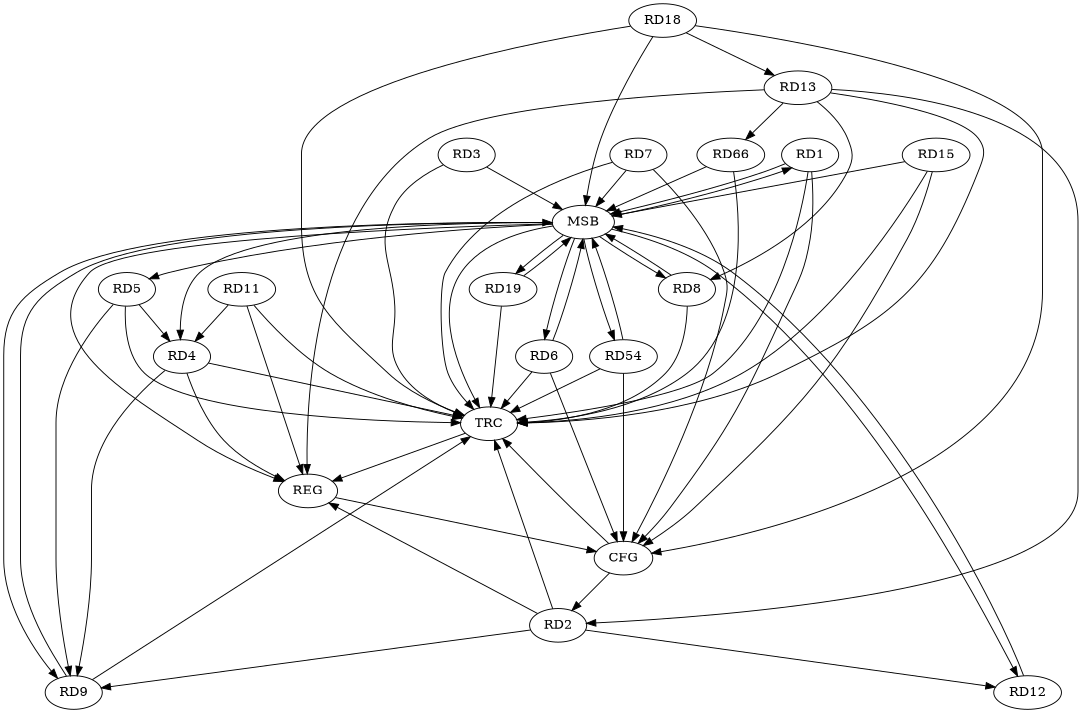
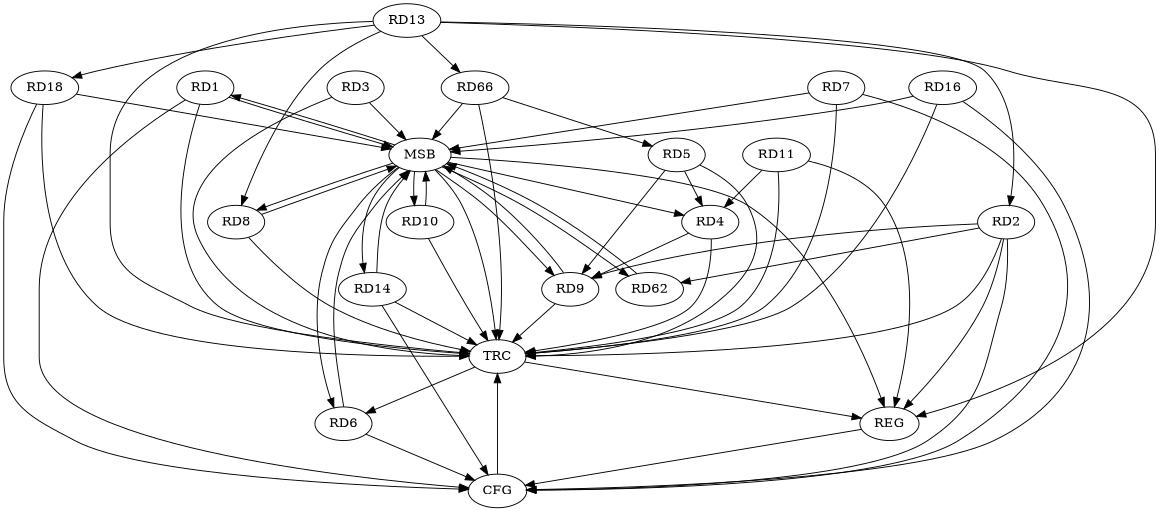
edge "RD18" -> "RD13": reversed
node "RD15": label "RD15" -> "RD16"
edge "MSB" -> "RD5": now "RD66" -> "RD5"
node "RD19": label "RD19" -> "RD10"
node "RD54": label "RD54" -> "RD14"
edge "RD6" -> "TRC": reversed
edge "RD4" -> "REG": removed
edge "CFG" -> "RD2": reversed
node "RD12": label "RD12" -> "RD62"
